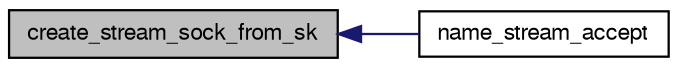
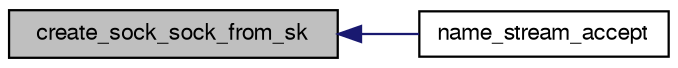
node "create_stream_sock_from_sk": label "create_stream_sock_from_sk" -> "create_sock_sock_from_sk"
